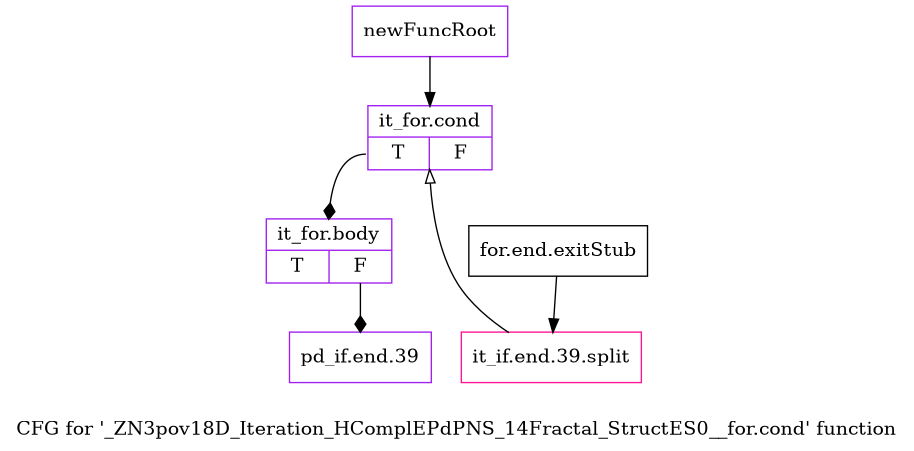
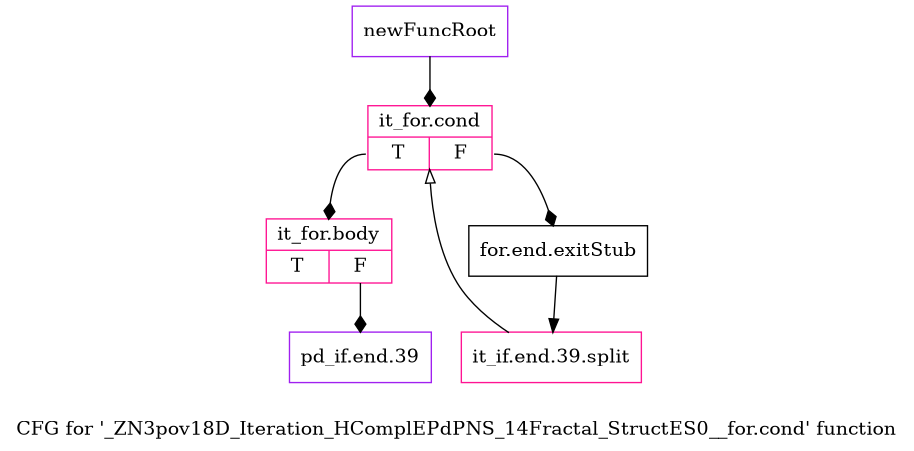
edge "newFuncRoot" -> "it_for.cond": arrowhead normal -> diamond
node "it_for.cond": color purple -> deeppink
edge "it_for.cond" -> "for.end.exitStub": added
node "it_for.body": color purple -> deeppink
